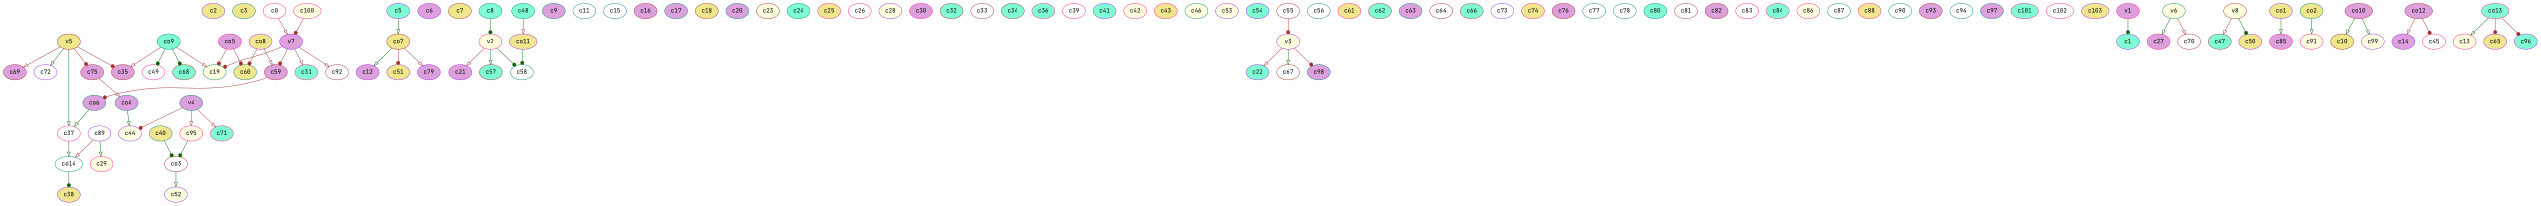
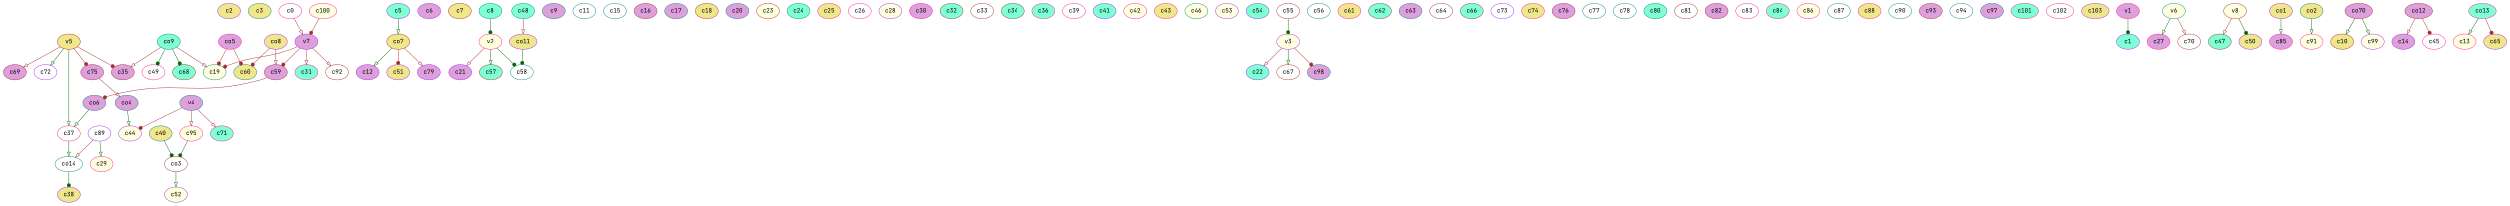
node "co10": label "co10" -> "co70"
edge "c55" -> "v3": color brown -> darkgreen
node "c96": removed
